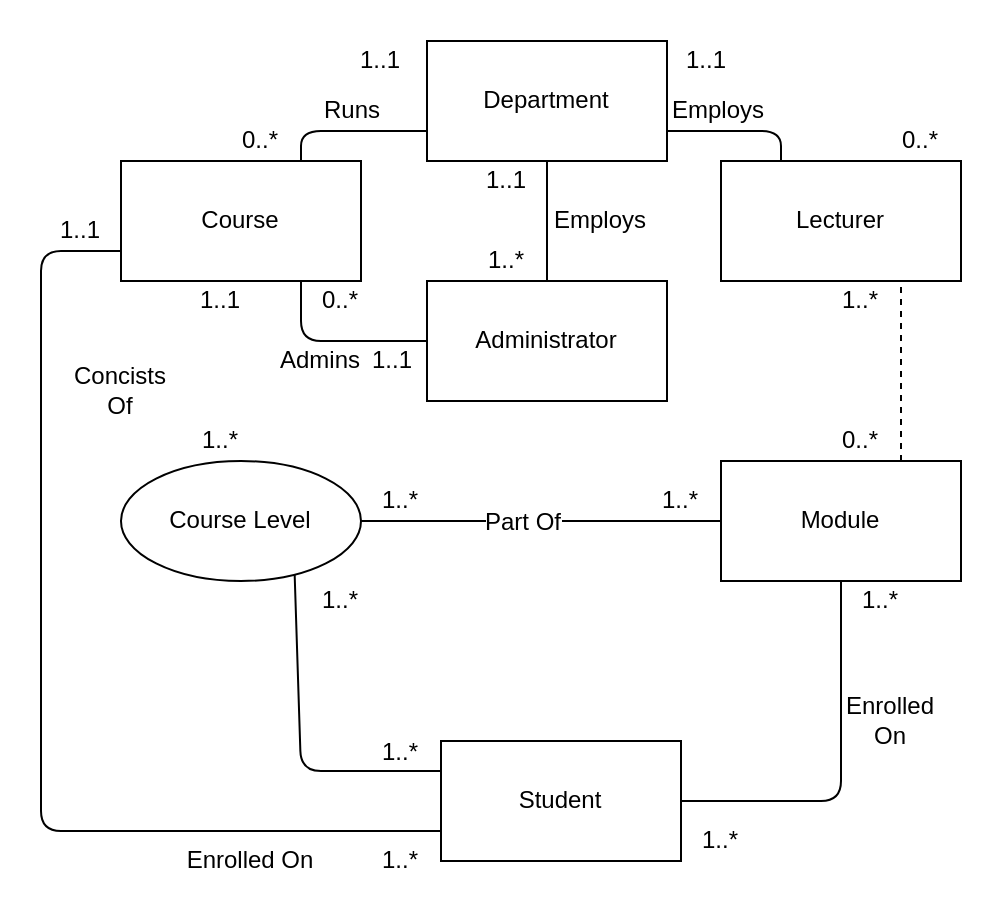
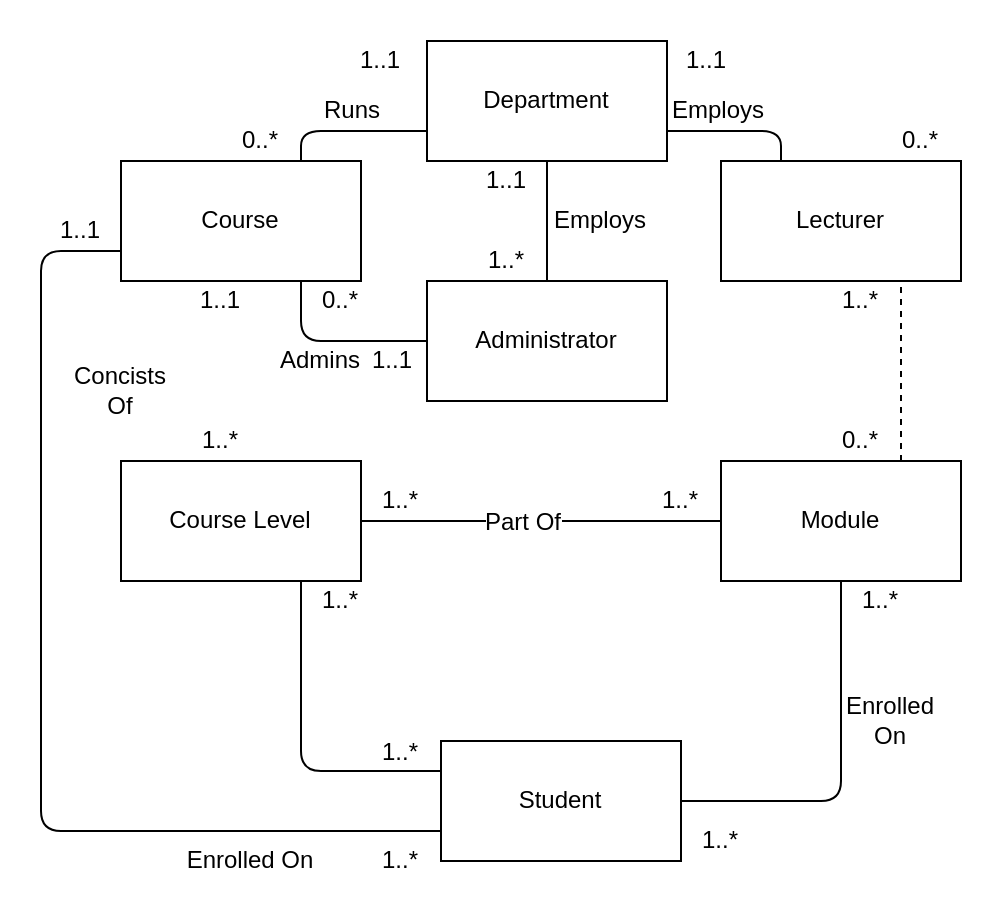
node "Course Level": shape ellipse -> rectangle
